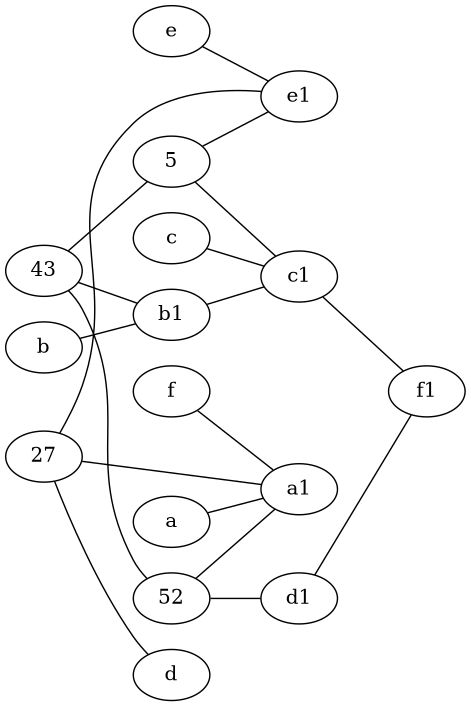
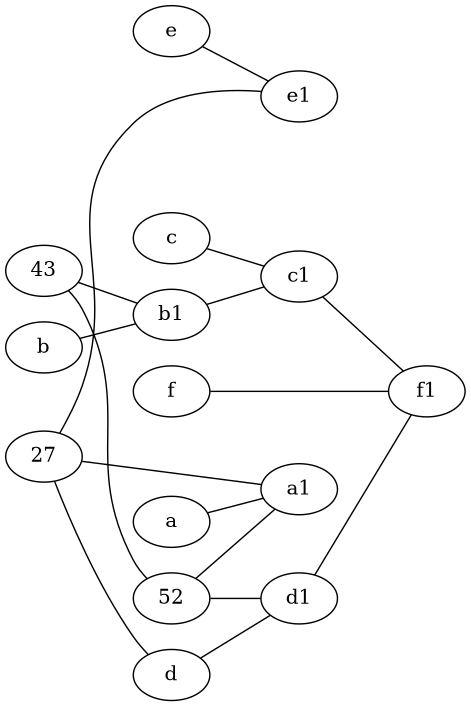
node "5": removed
edge "f" -- "a1": now "f" -- "f1"
edge "d1" -- "d": added
